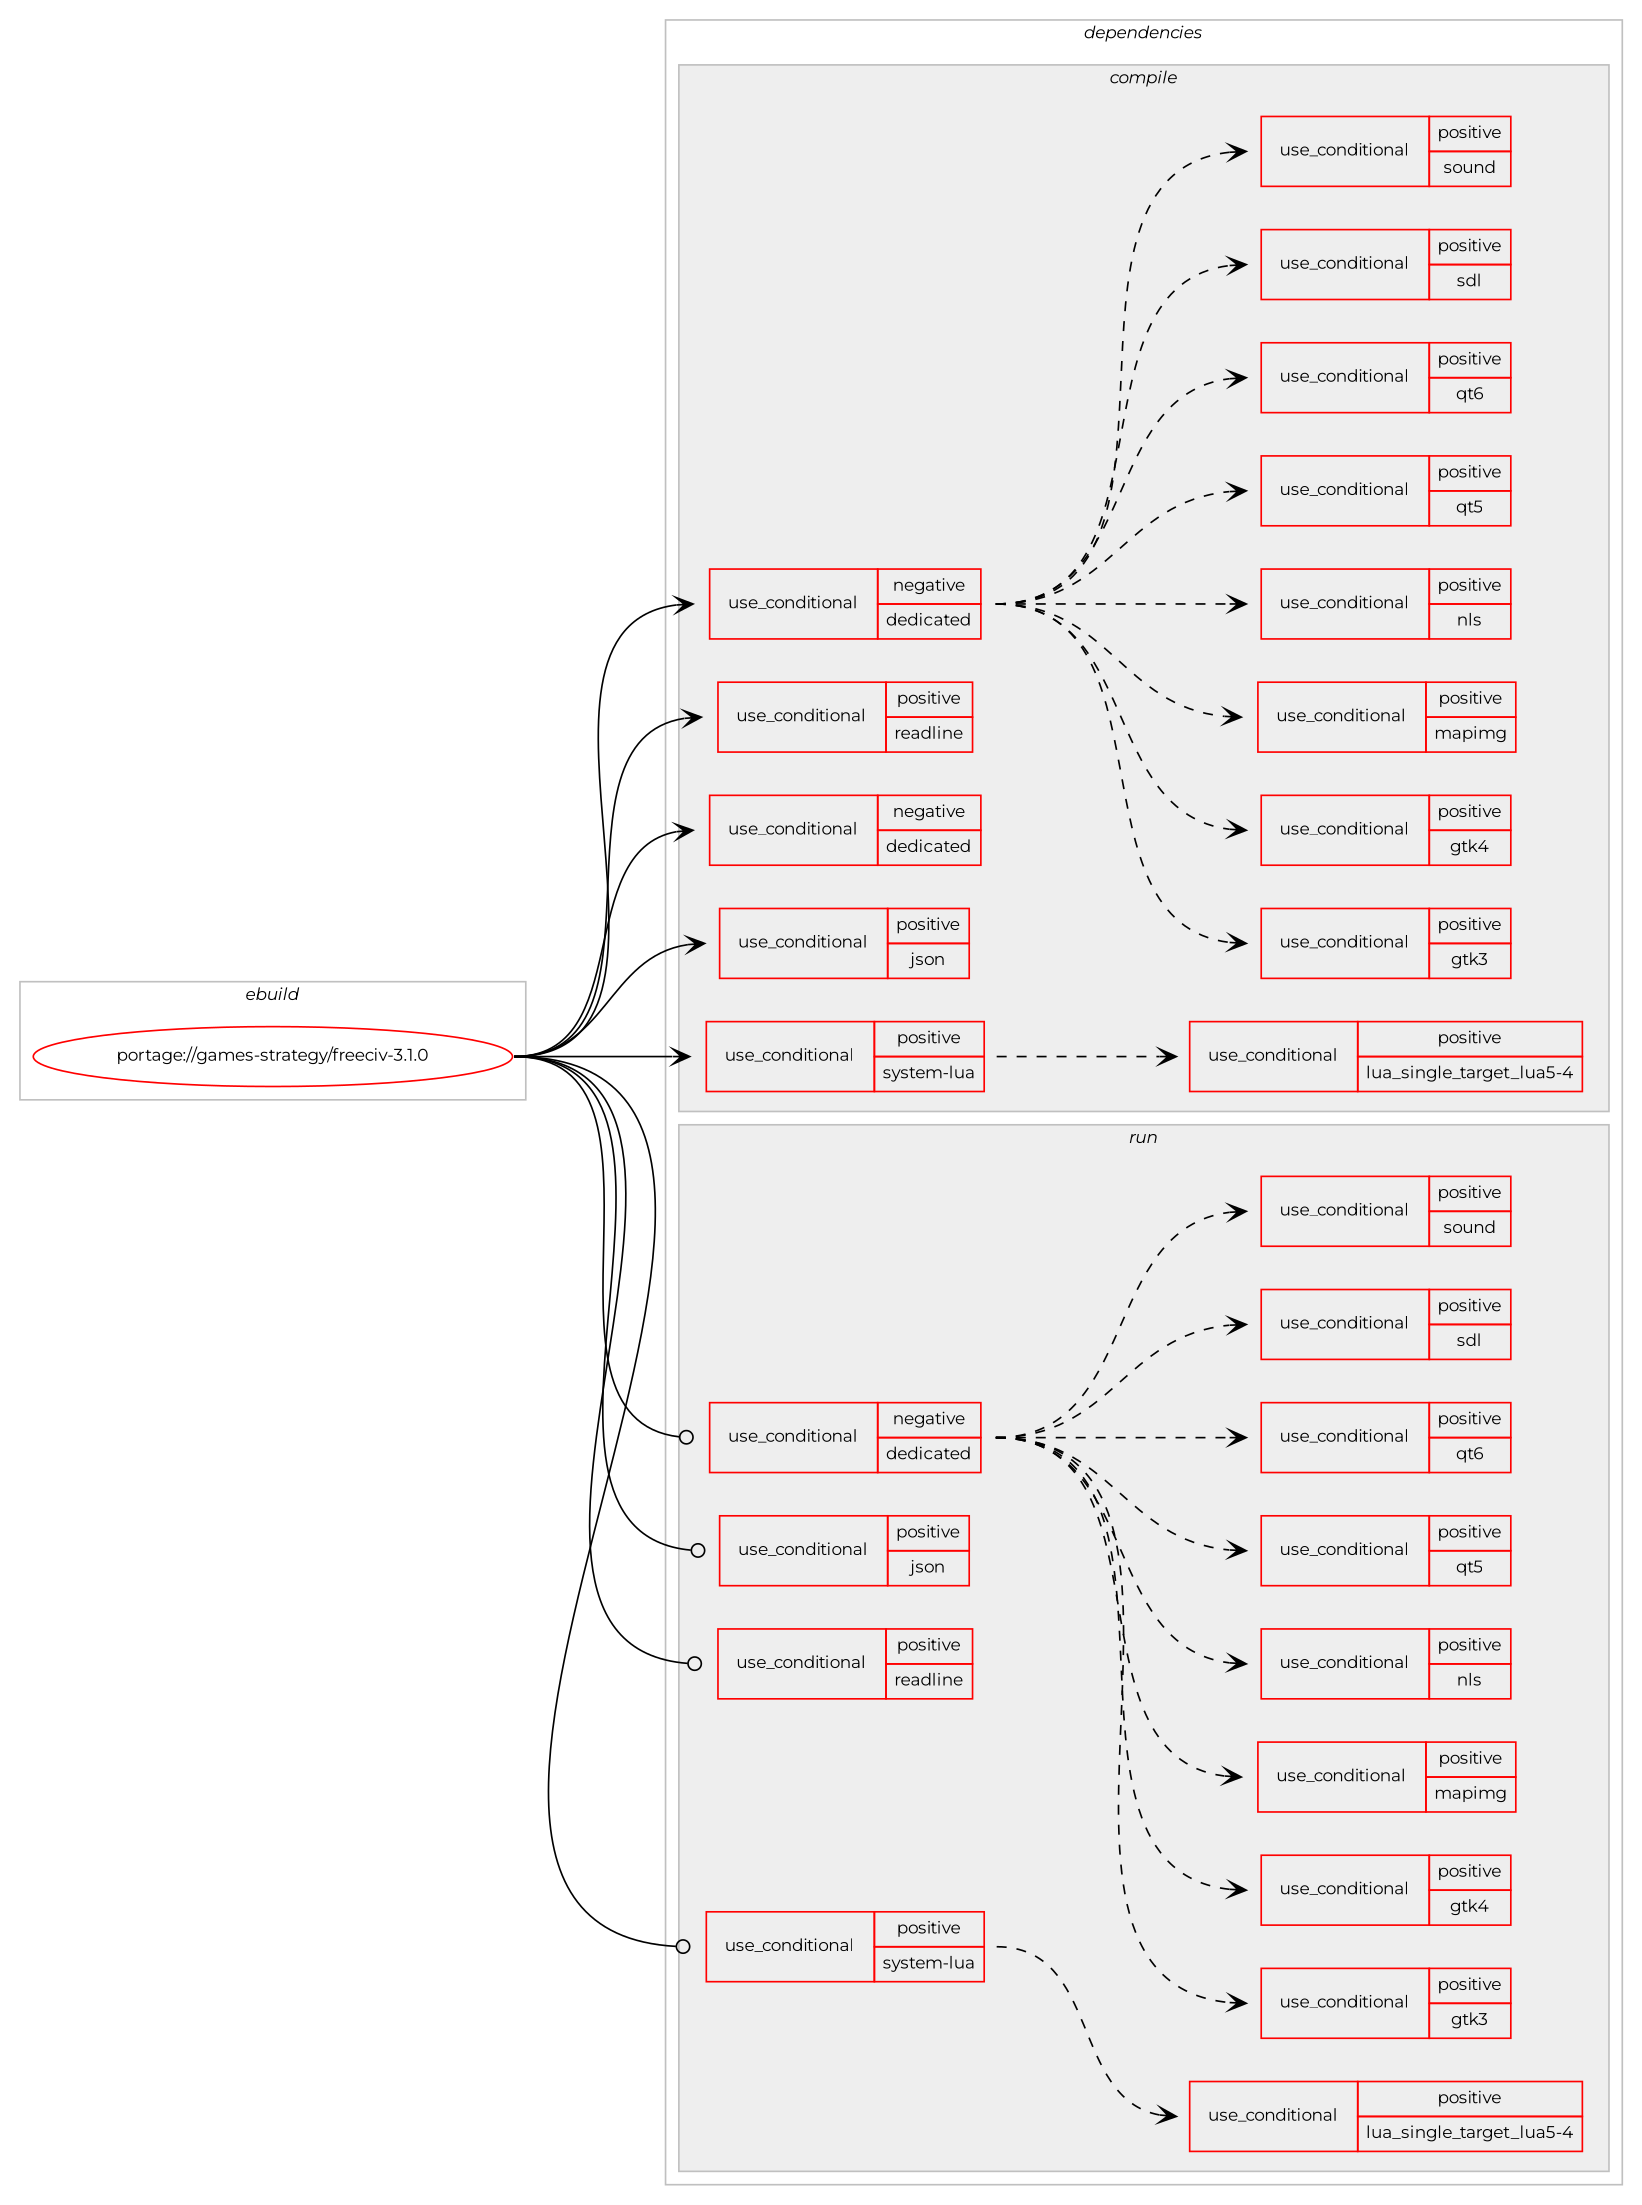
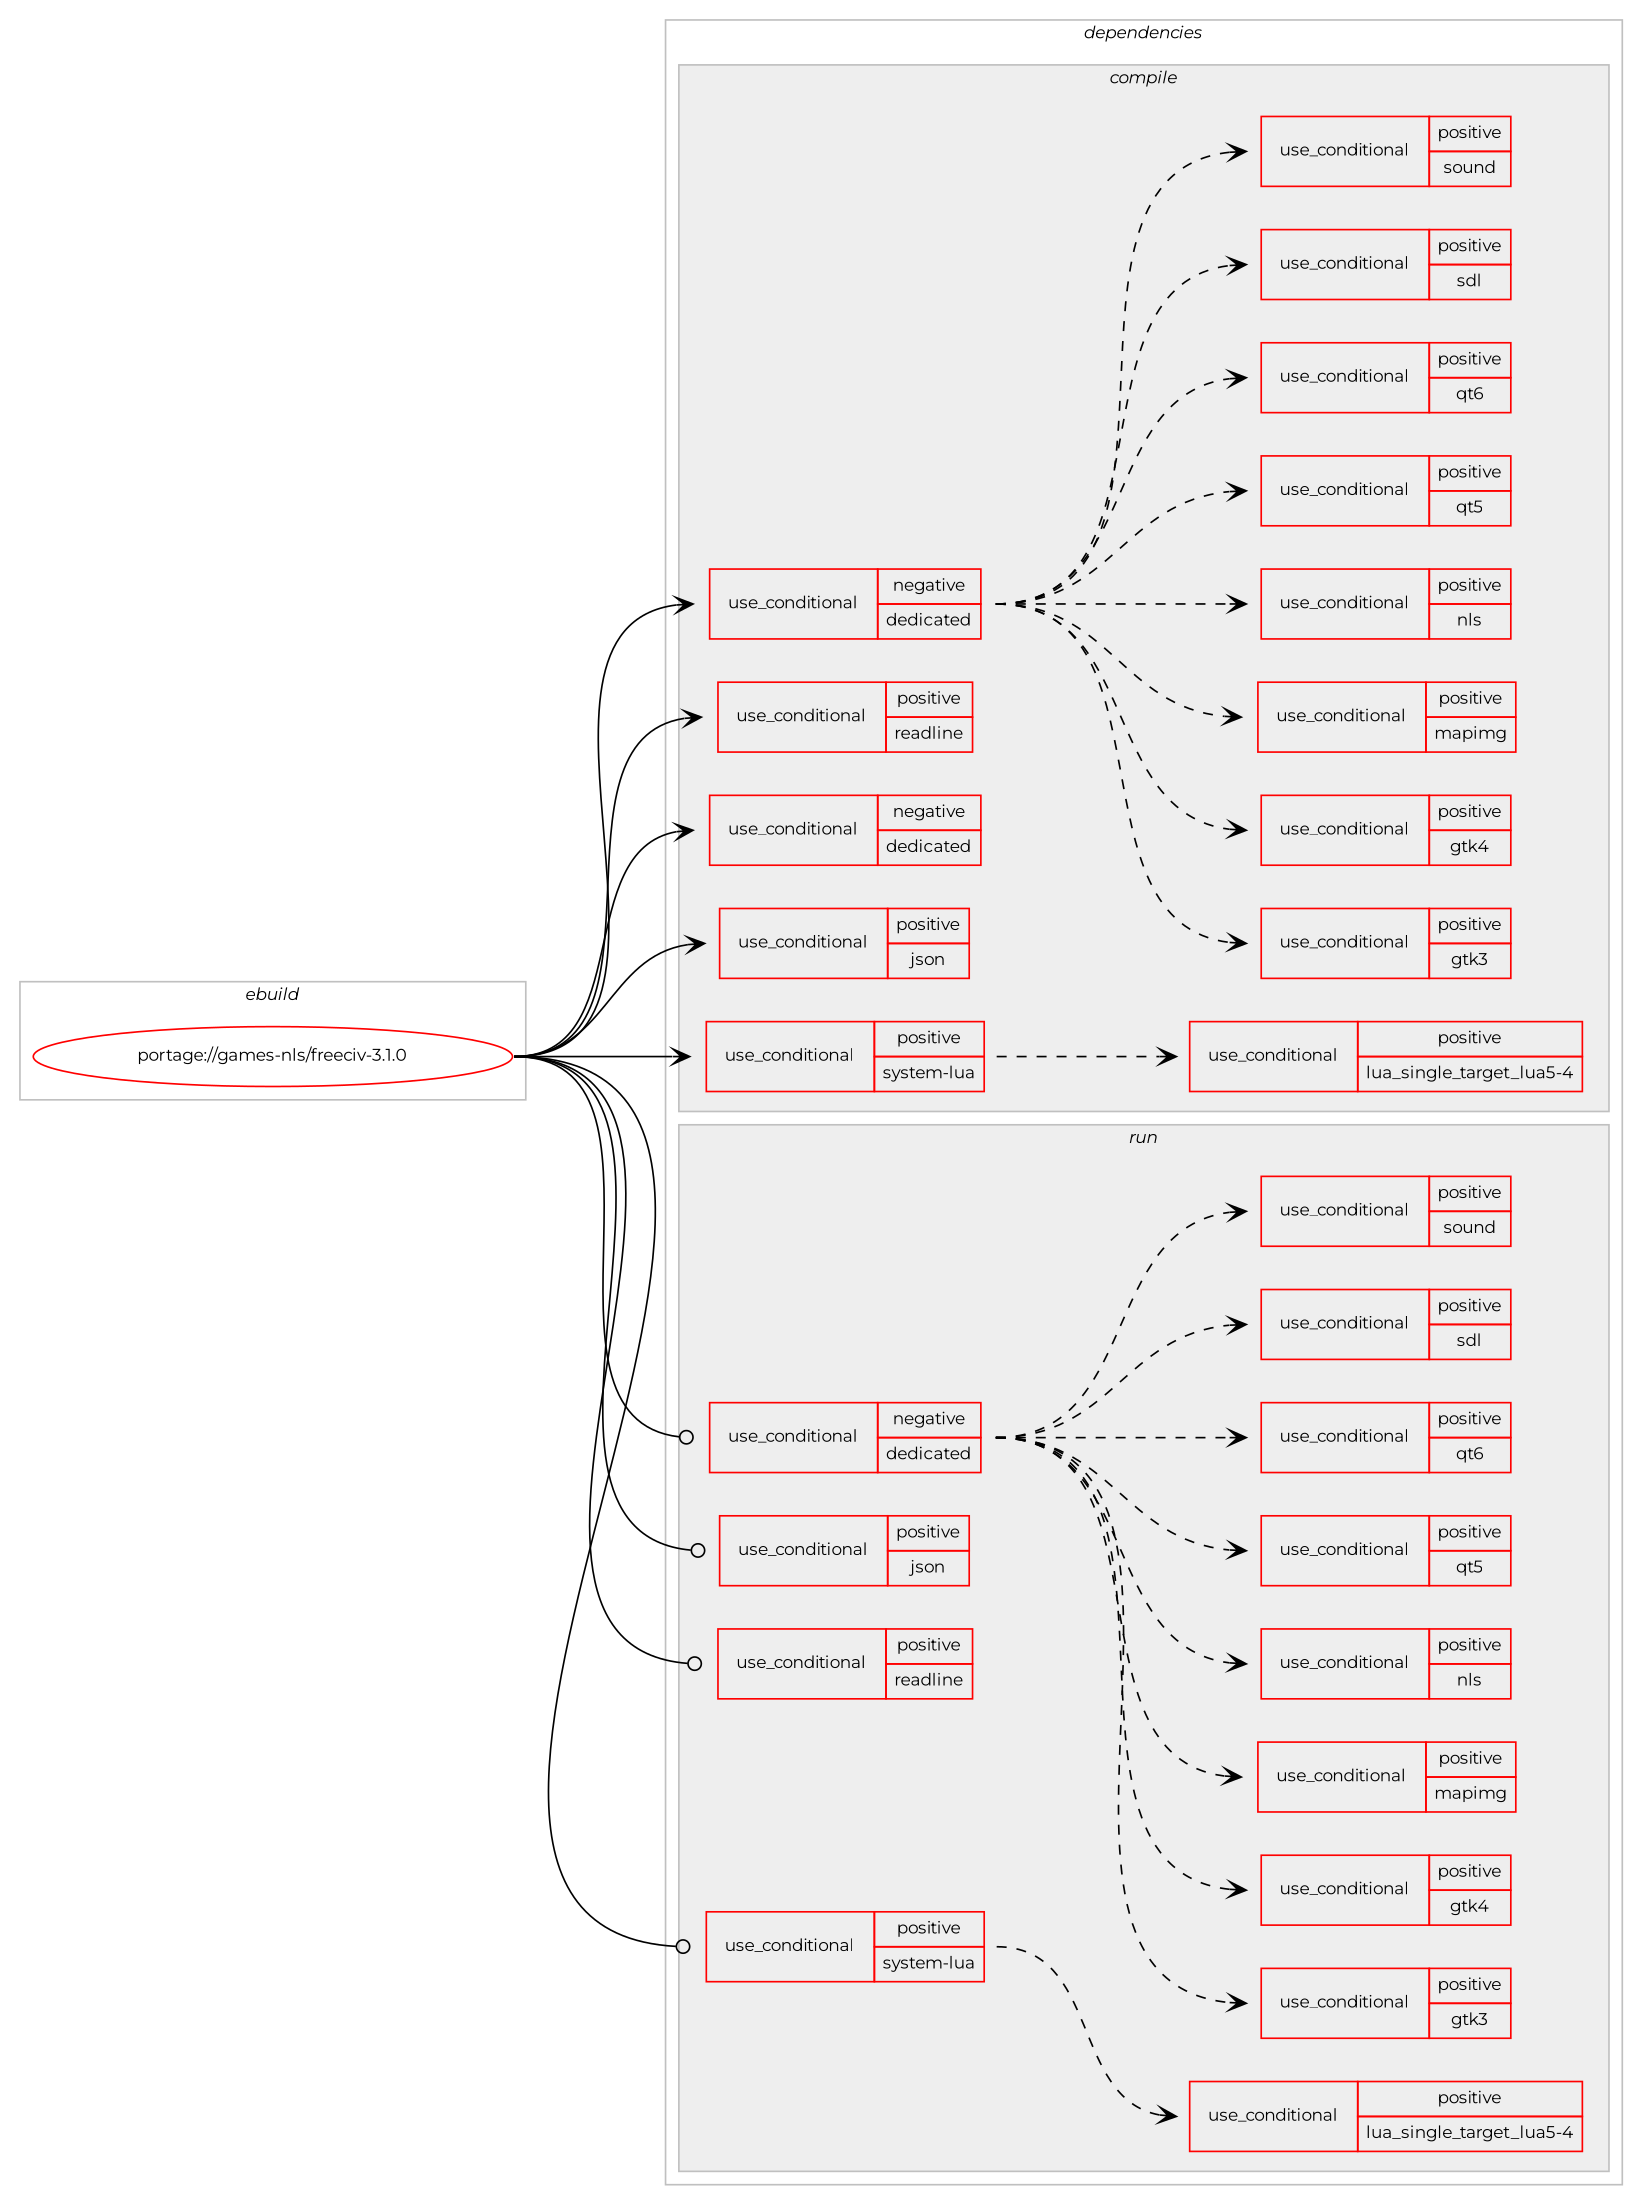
node "portage://games-strategy/freeciv-3.1.0": label "portage://games-strategy/freeciv-3.1.0" -> "portage://games-nls/freeciv-3.1.0"
